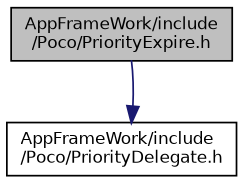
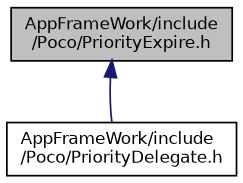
edge "AppFrameWork/include /Poco/PriorityExpire.h" -> "AppFrameWork/include /Poco/PriorityDelegate.h": reversed
